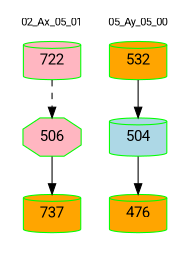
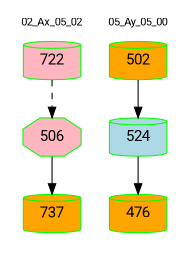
cluster "02_Ax_05_01": label "02_Ax_05_01" -> "02_Ax_05_02"
node "532": label "532" -> "502"
node "504": label "504" -> "524"
